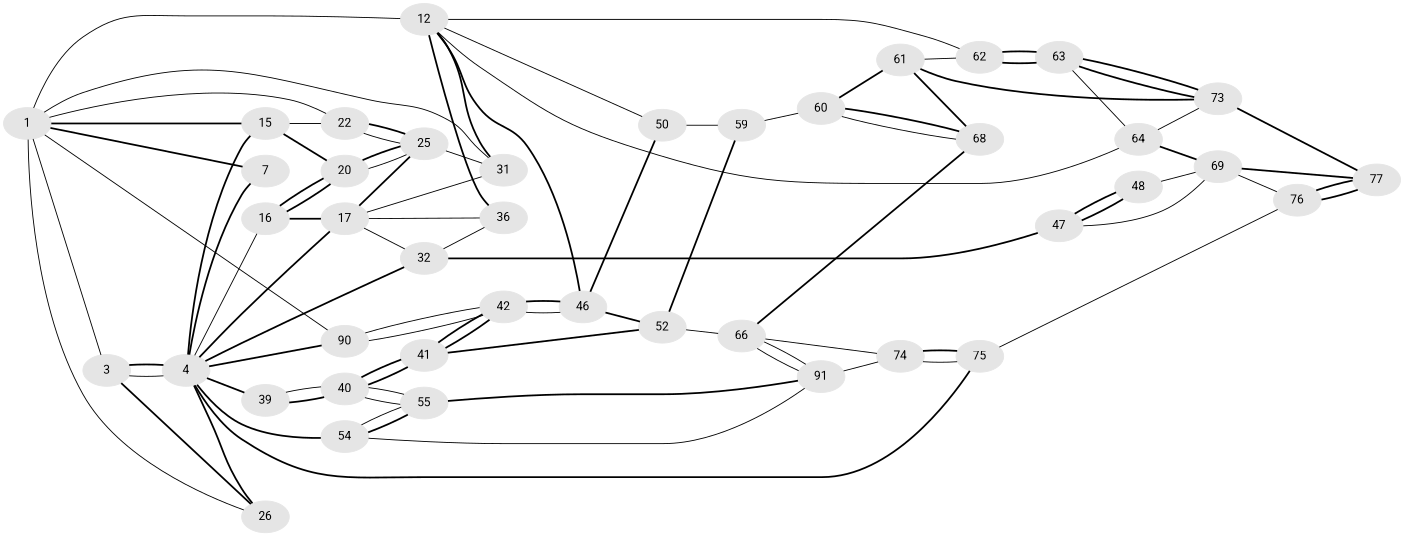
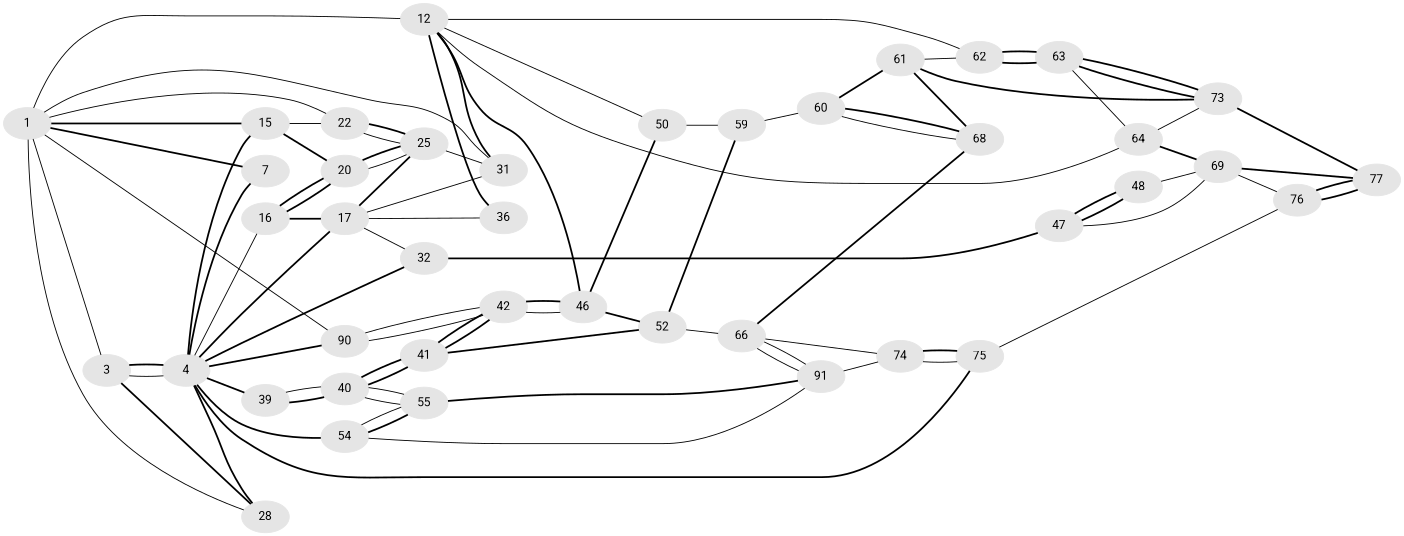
edge "36" -- "32": removed
node "26": label "26" -> "28"
